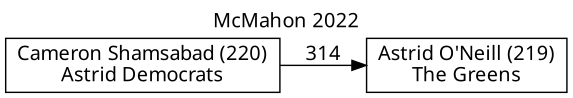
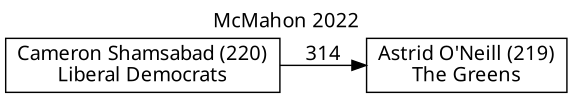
node "Cameron Shamsabad (220) Astrid Democrats": label "Cameron Shamsabad (220) Astrid Democrats" -> "Cameron Shamsabad (220) Liberal Democrats"
